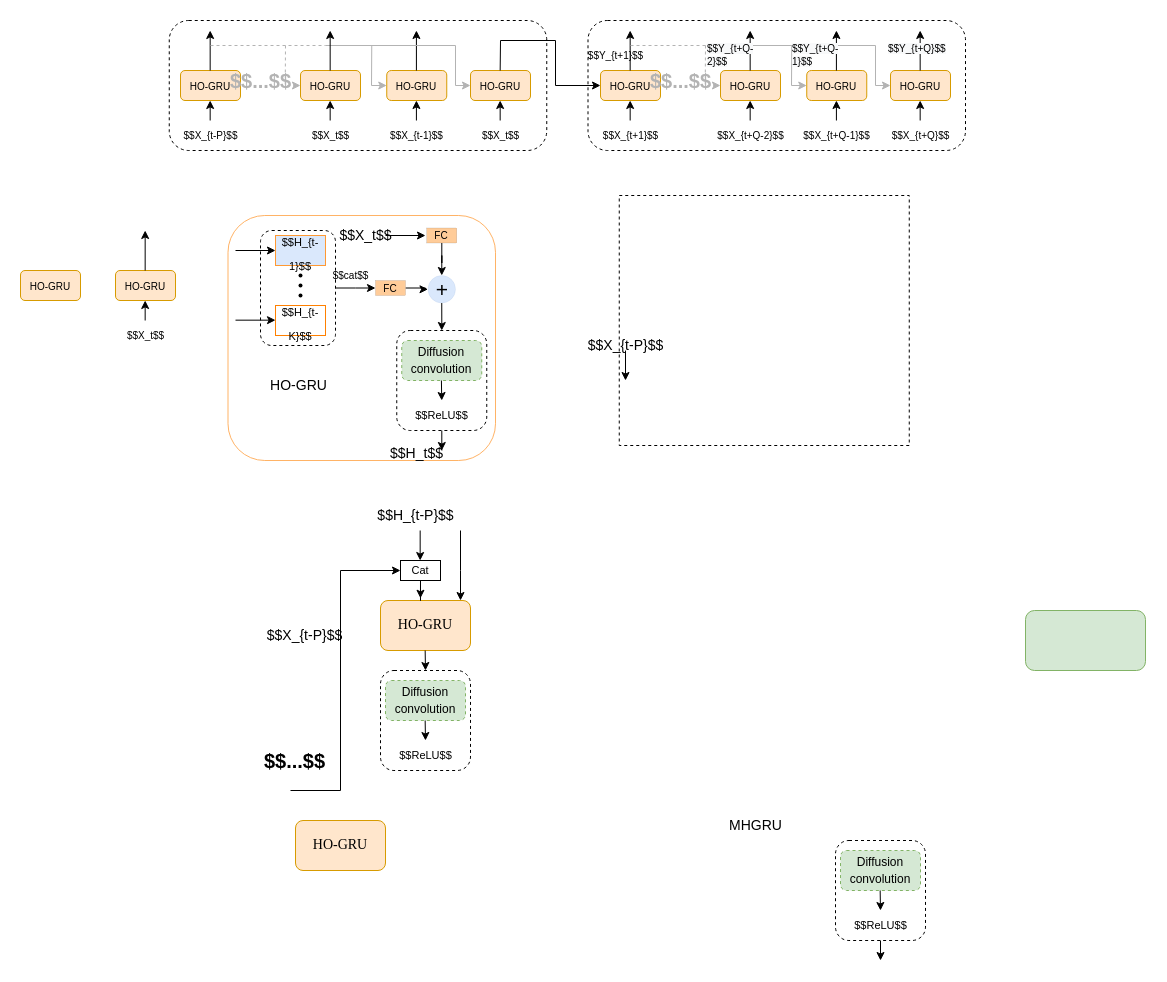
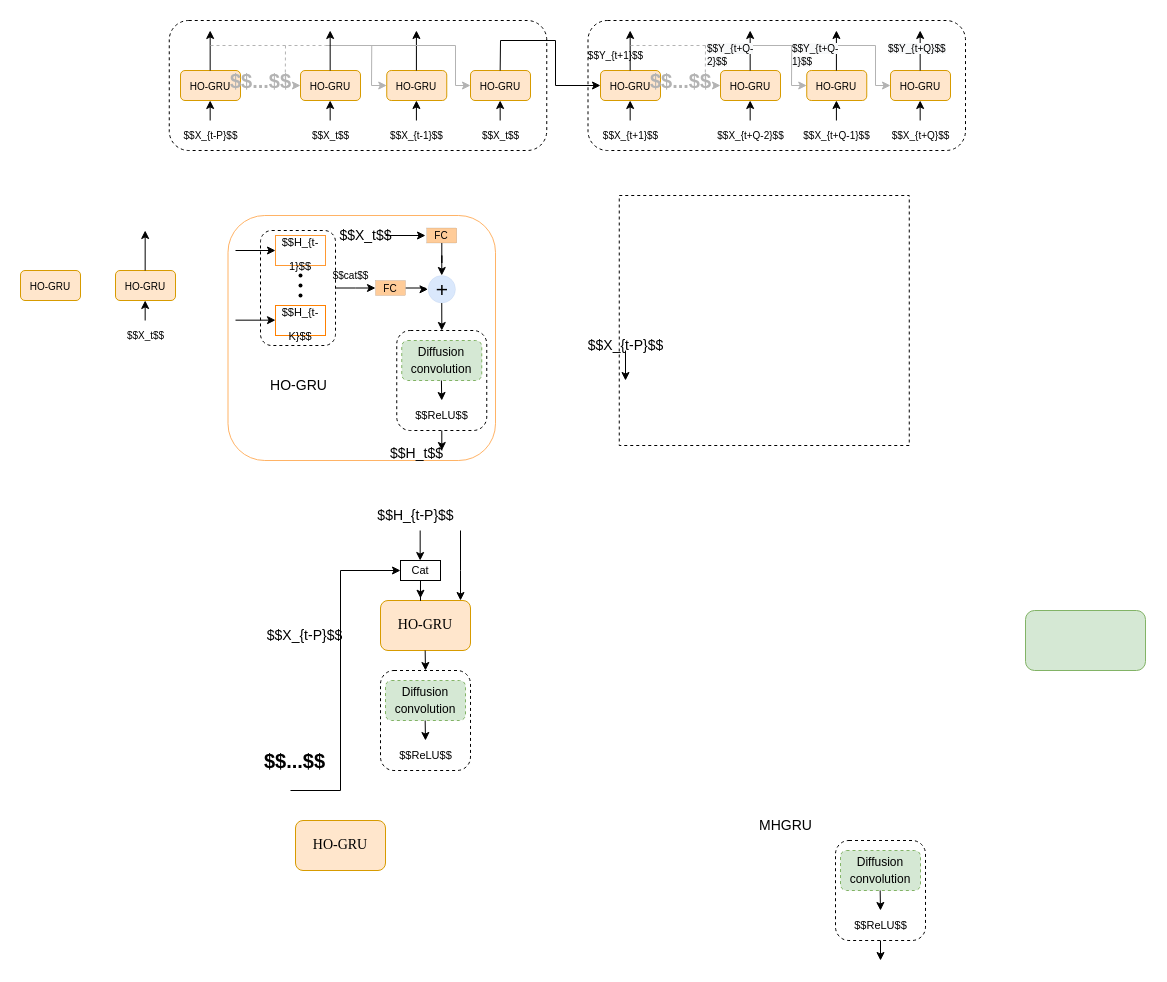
node "$$H_{t-1}$$": fillcolor #dae8fc -> #ffffff
node "MHGRU": moved (756, 826) -> (786, 826)
